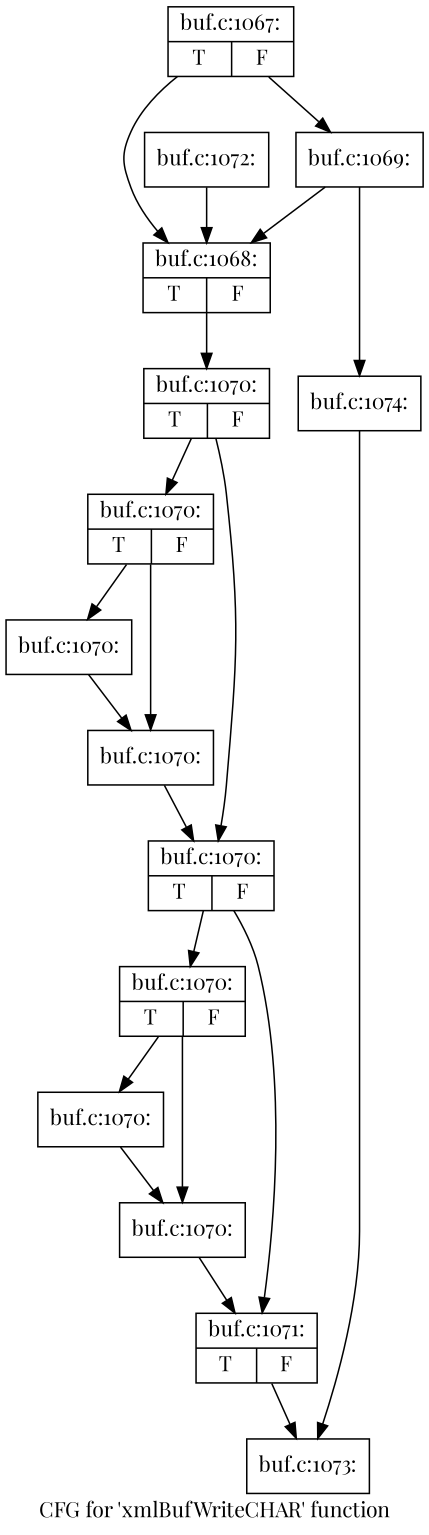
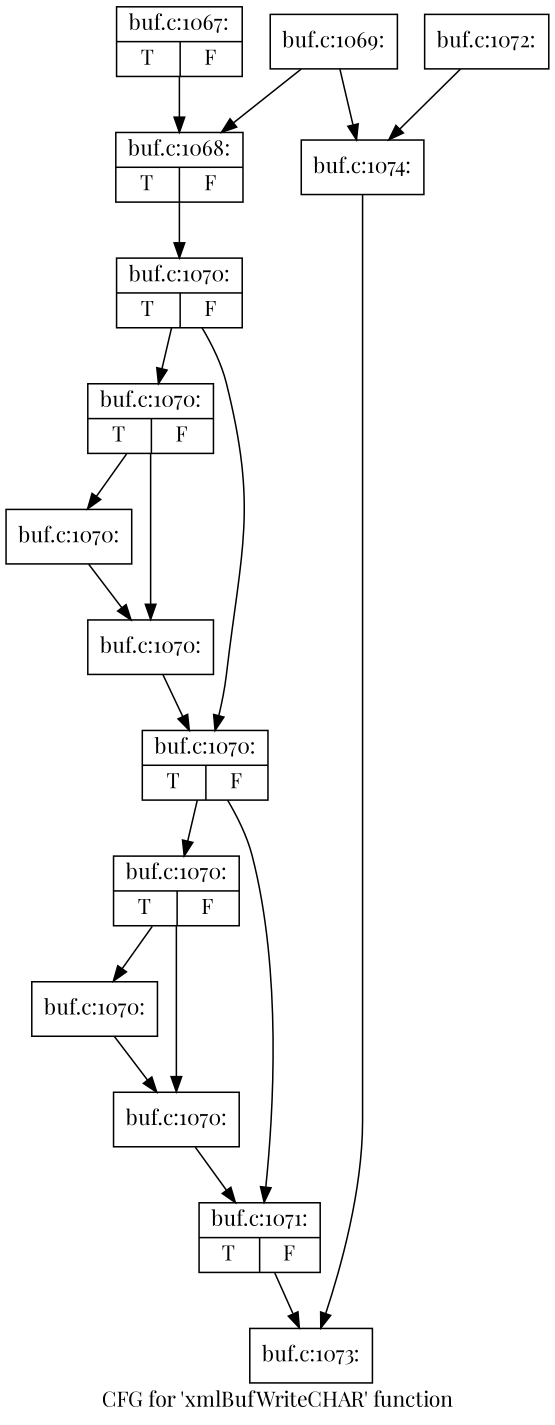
edge "buf.c:1067:" -> "buf.c:1069:": removed
edge "buf.c:1072:" -> "buf.c:1068:": now "buf.c:1072:" -> "buf.c:1074:"
